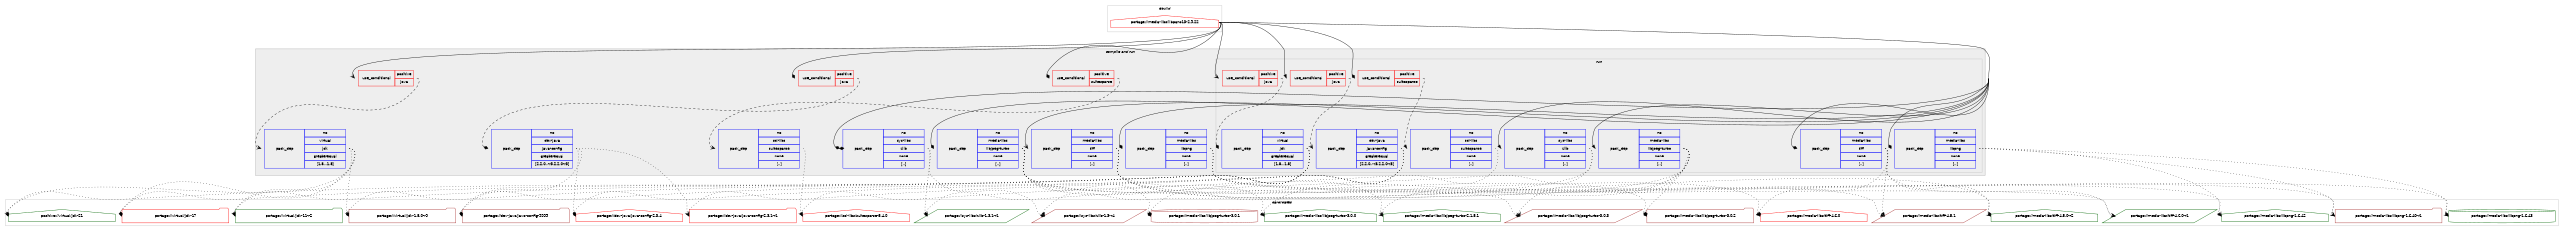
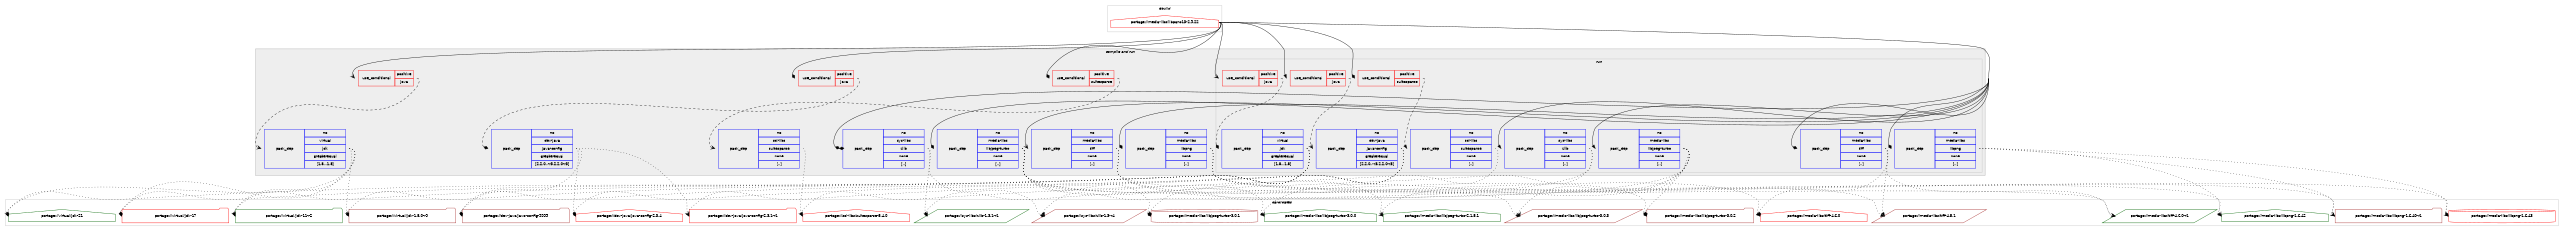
node "positive://virtual/jdk-21": label "positive://virtual/jdk-21" -> "portage://virtual/jdk-21"
node "portage://media-libs/tiff-4.5.0-r2": removed
node "portage://media-libs/libpng-1.6.43": color darkgreen -> red
